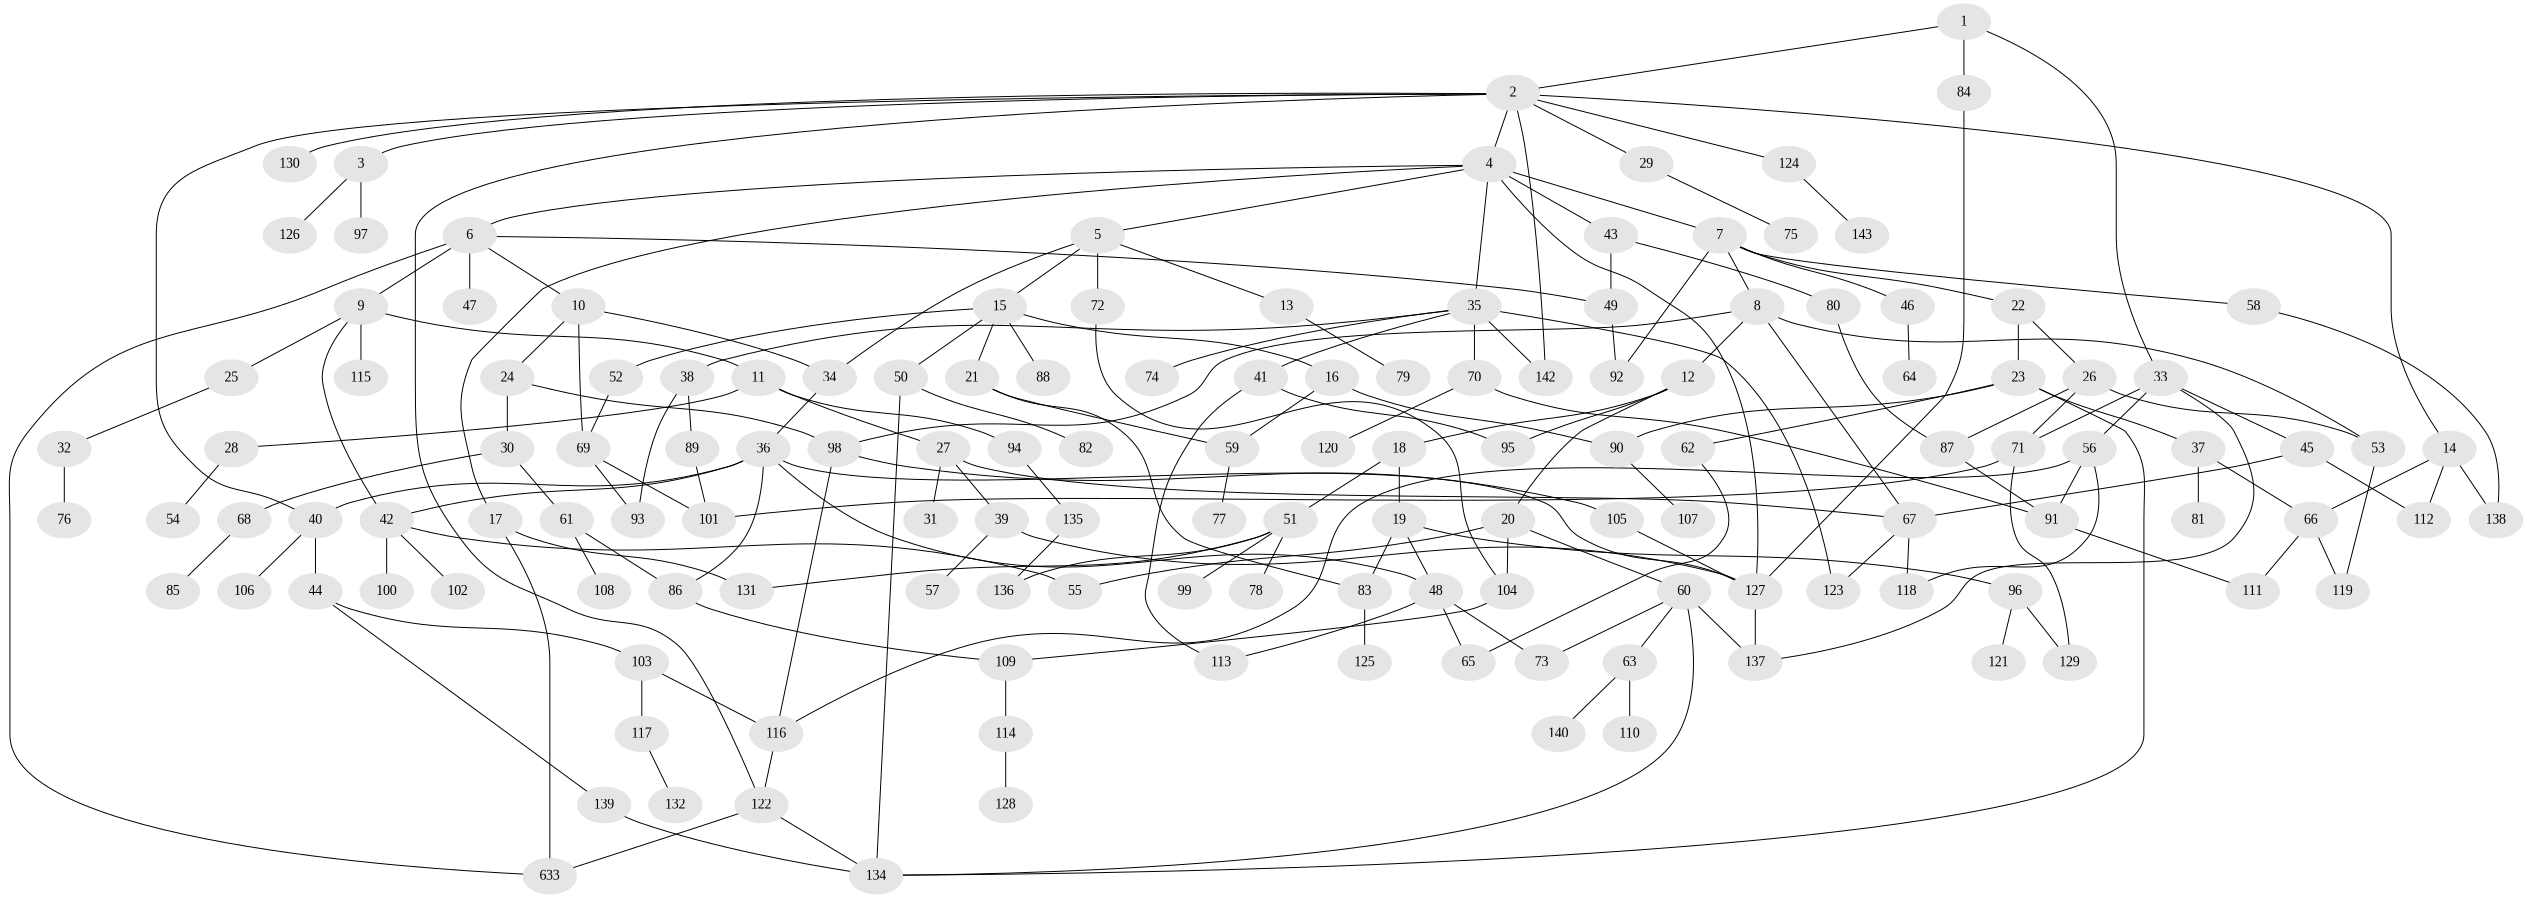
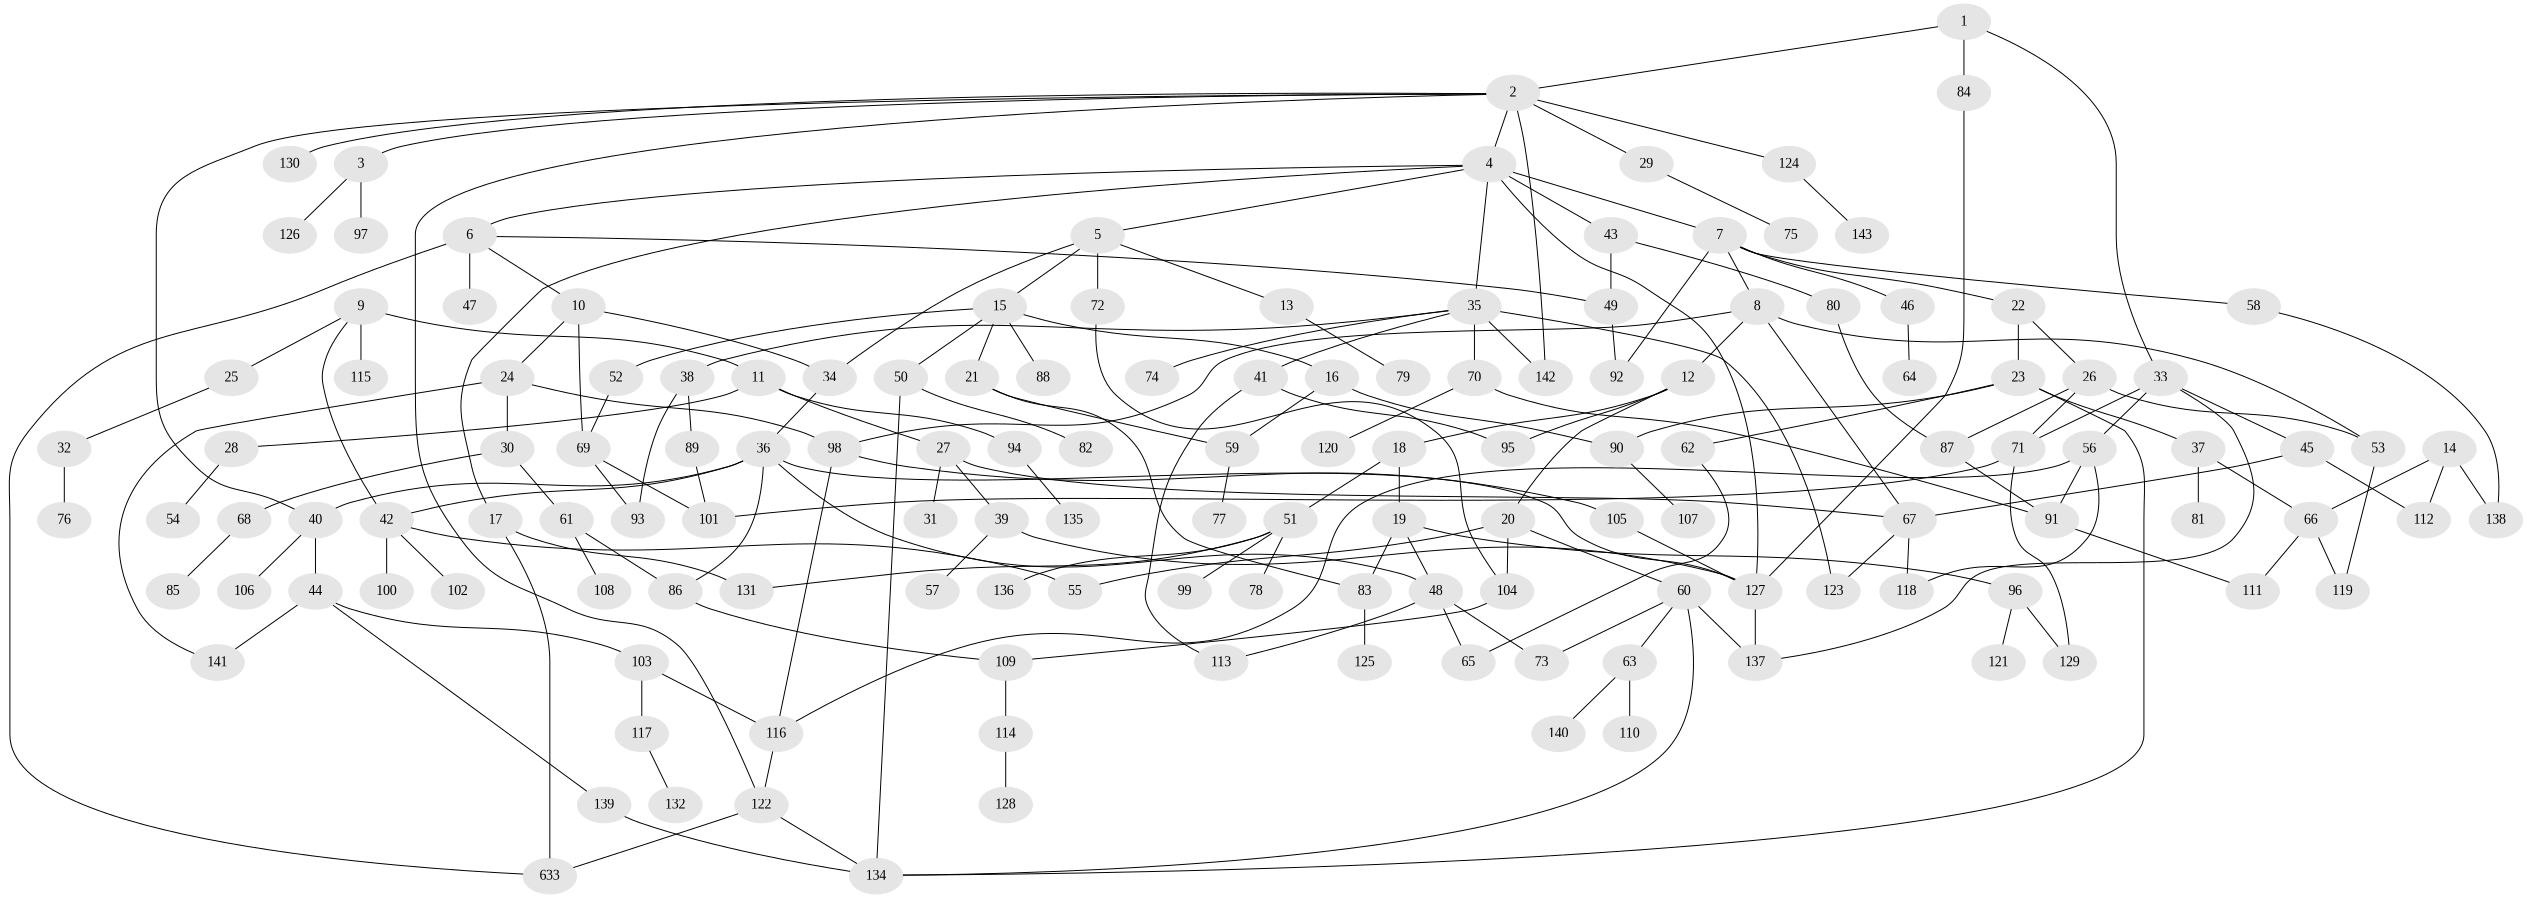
edge "2" -- "14": removed
edge "6" -- "9": removed
edge "135" -- "136": removed
node "141": added
